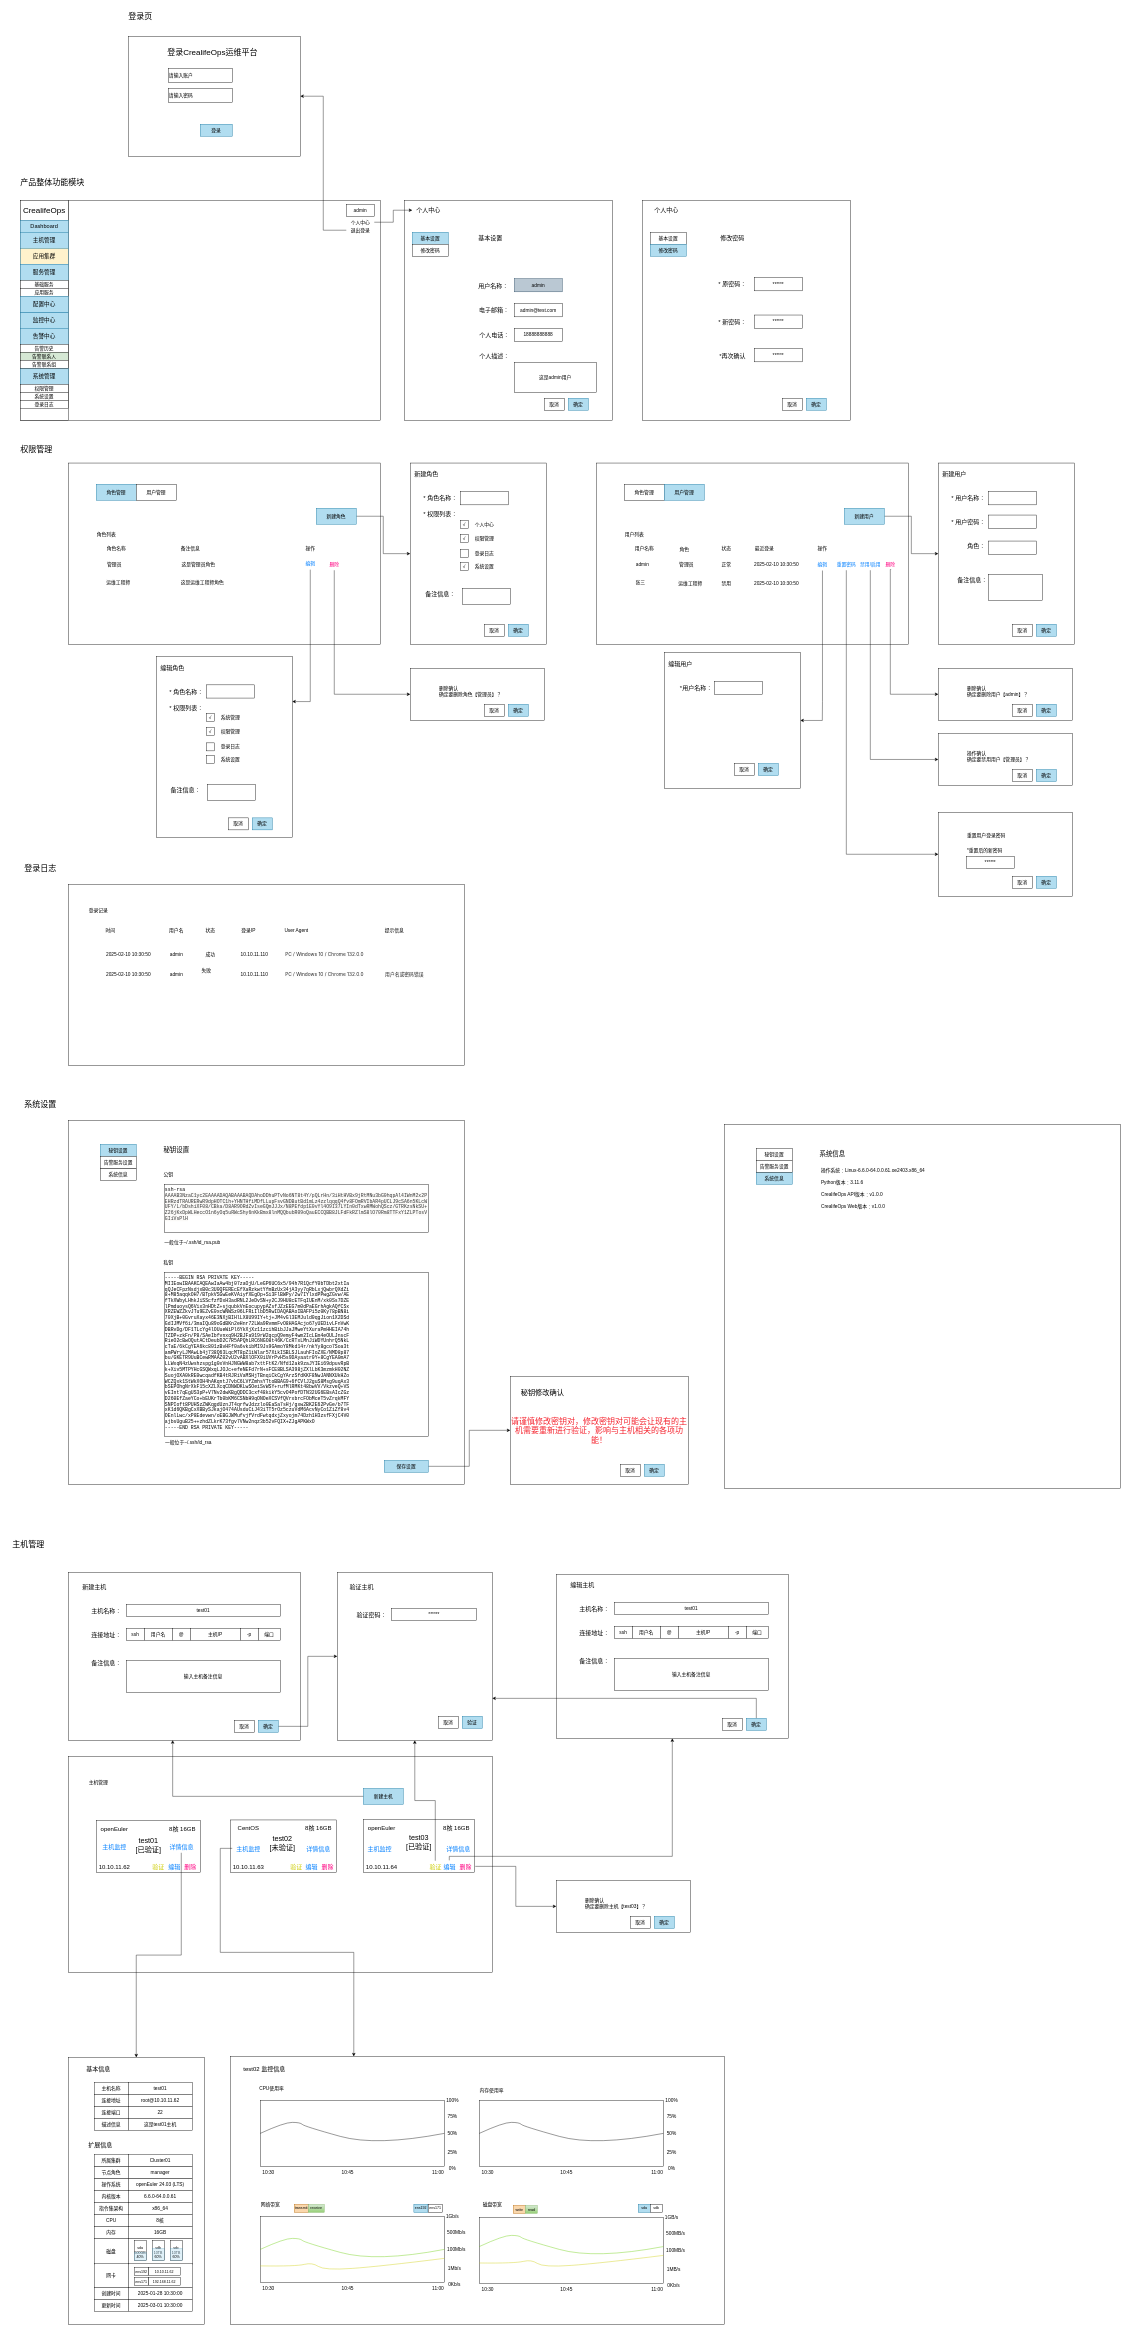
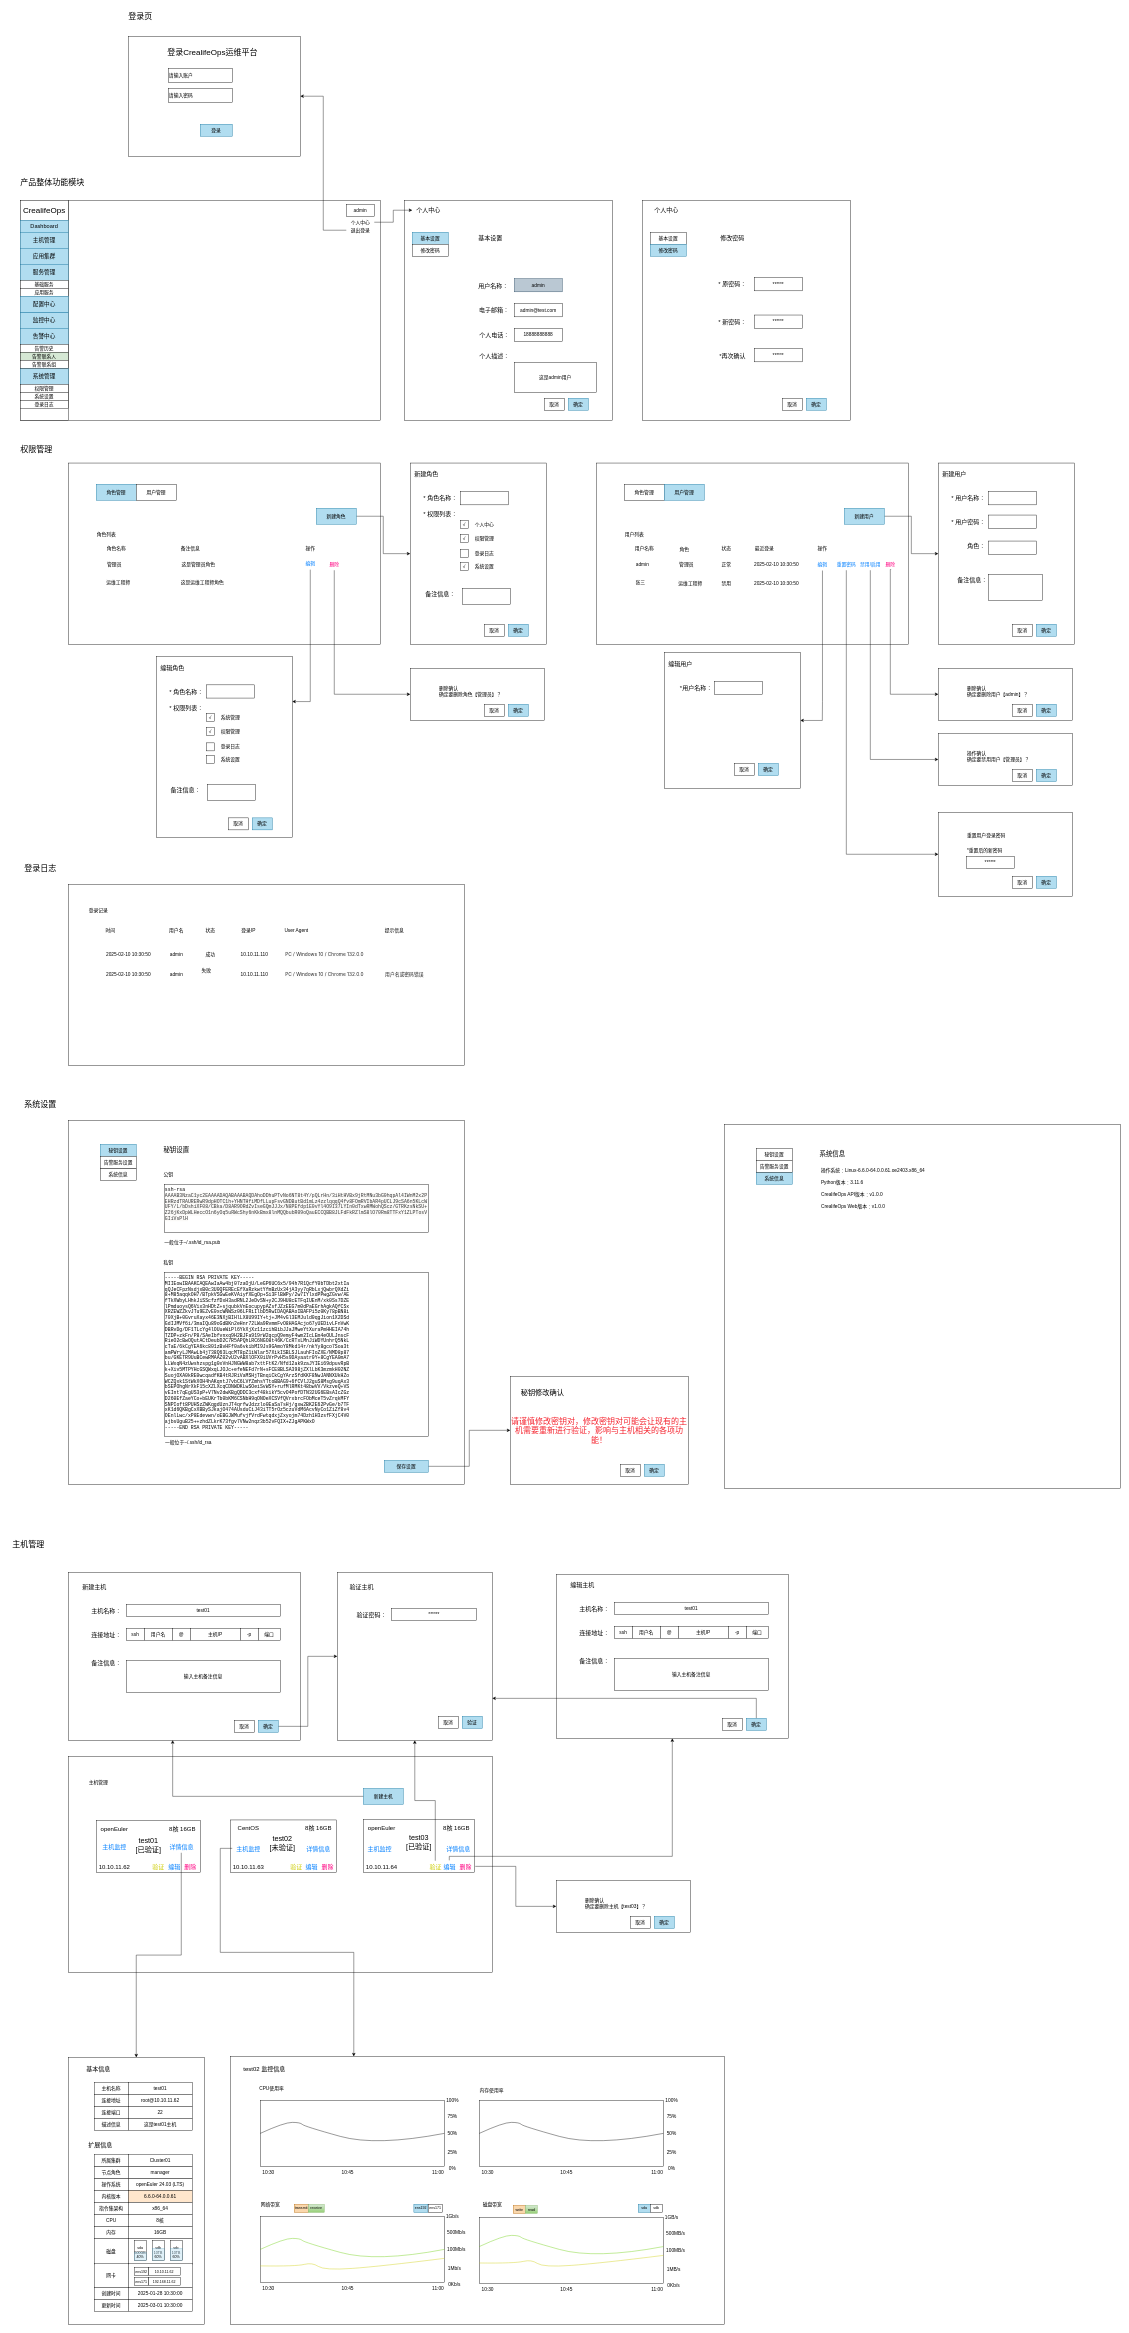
node "应用集群": fillcolor #fff2cc -> #b1ddf0
node "6.6.0-64.0.0.61": fillcolor #ffffff -> #ffe6cc
